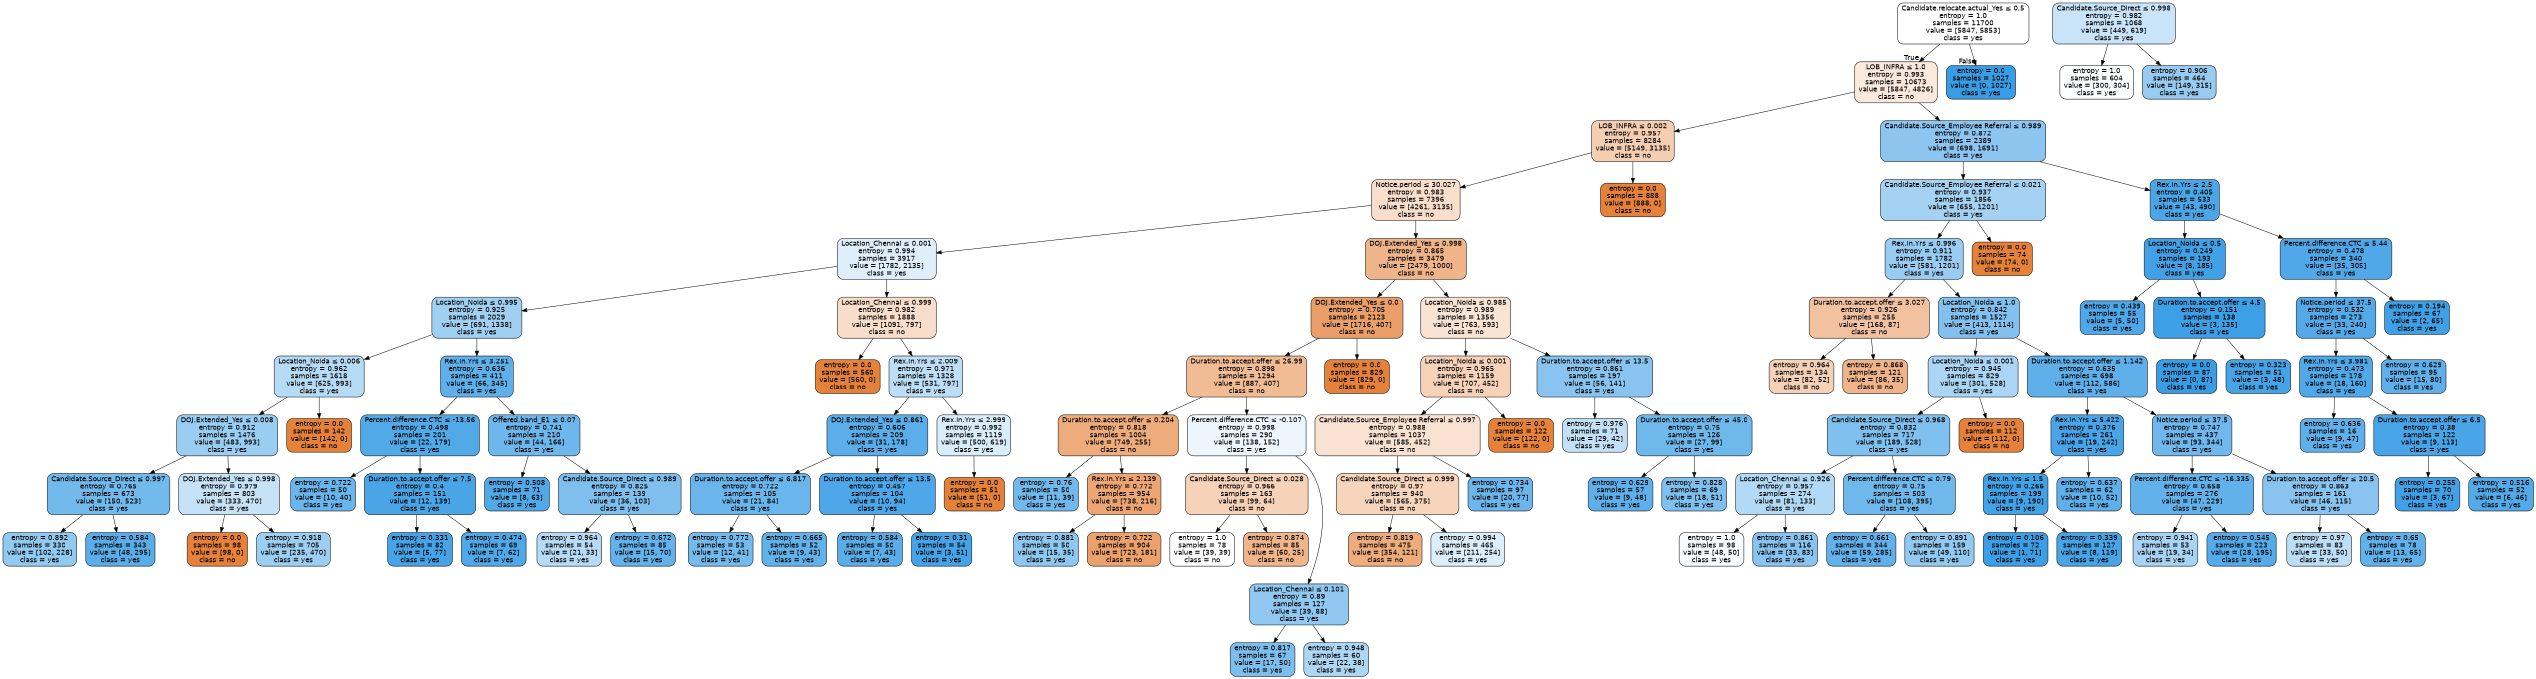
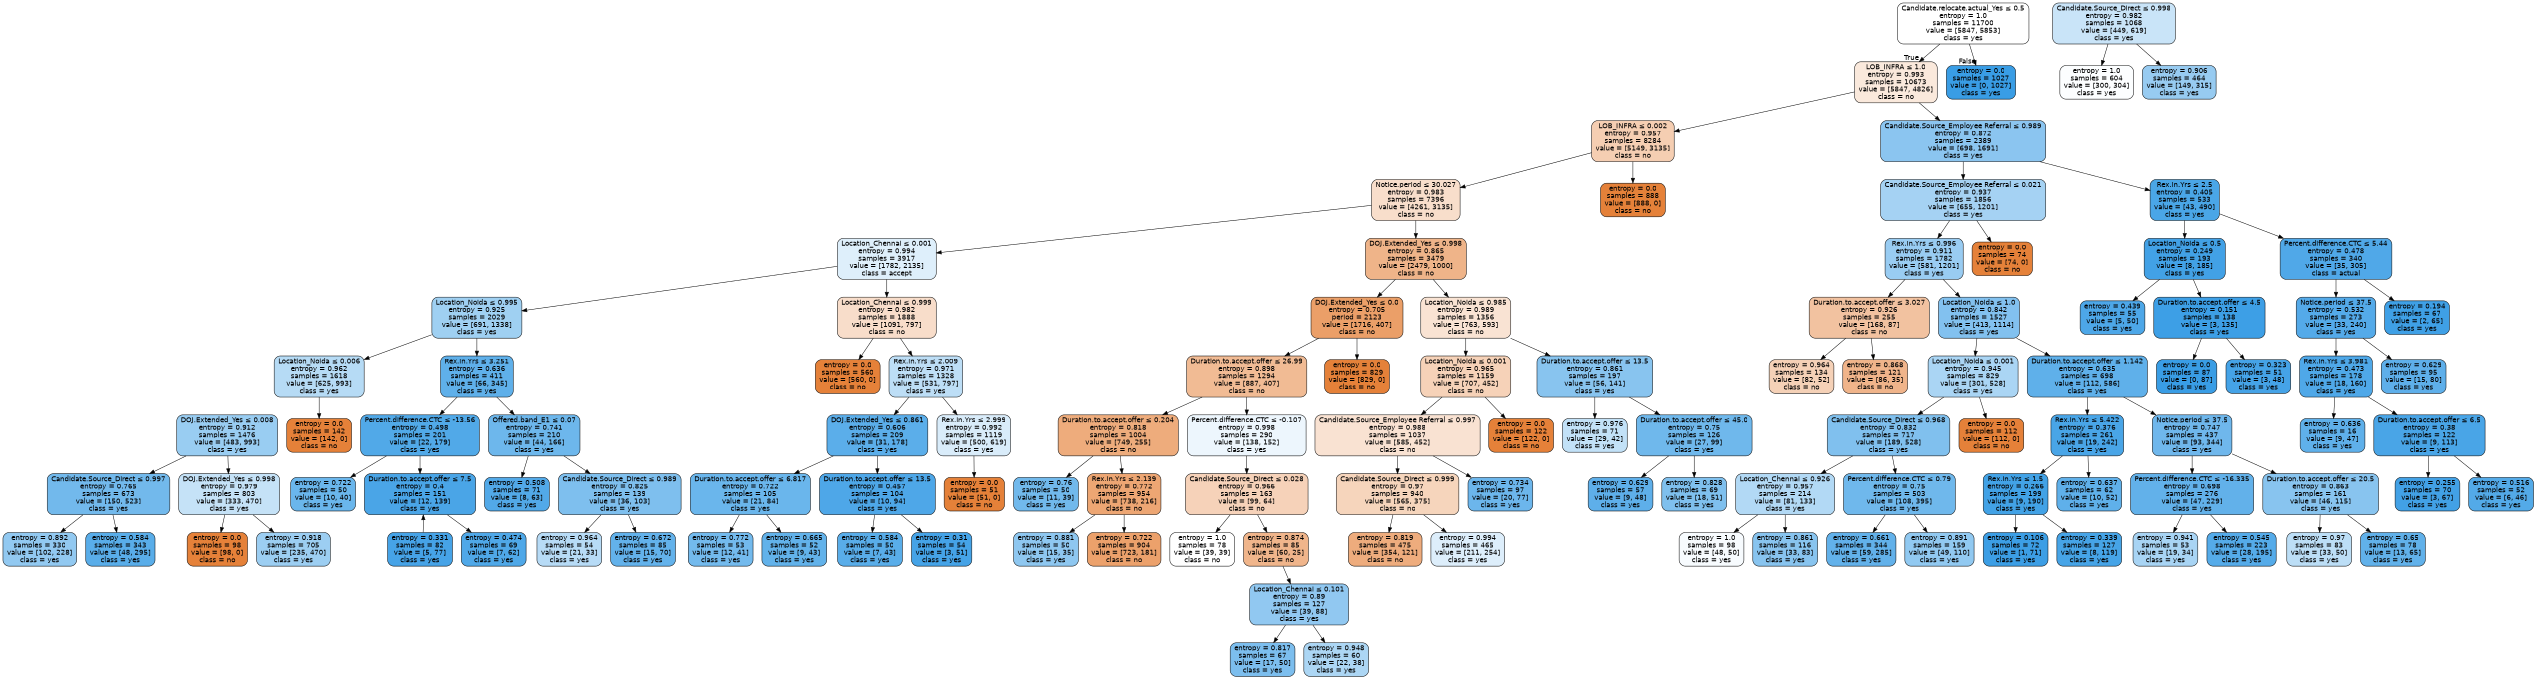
node "Location_Chennai ≤ 0.001": text "class = yes" -> "class = accept"
node "Percent.difference.CTC ≤ 5.44": text "class = yes" -> "class = actual"
node "DOJ.Extended_Yes ≤ 0.0": text "samples = 2123" -> "period = 2123"
edge "Location_Noida ≤ 0.006" -> "DOJ.Extended_Yes ≤ 0.008": removed
node "Percent.difference.CTC ≤ -16.335": text "entropy = 0.658" -> "entropy = 0.698"
node "Location_Chennai ≤ 0.926": text "samples = 274" -> "samples = 214"
edge "Percent.difference.CTC ≤ -0.107" -> "Location_Chennai ≤ 0.101": now "entropy = 0.874" -> "Location_Chennai ≤ 0.101"
edge "Duration.to.accept.offer ≤ 7.5" -> "entropy = 0.331": reversed
